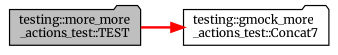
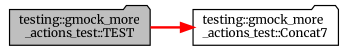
node "testing::more_more _actions_test::TEST": label "testing::more_more _actions_test::TEST" -> "testing::gmock_more _actions_test::TEST"
